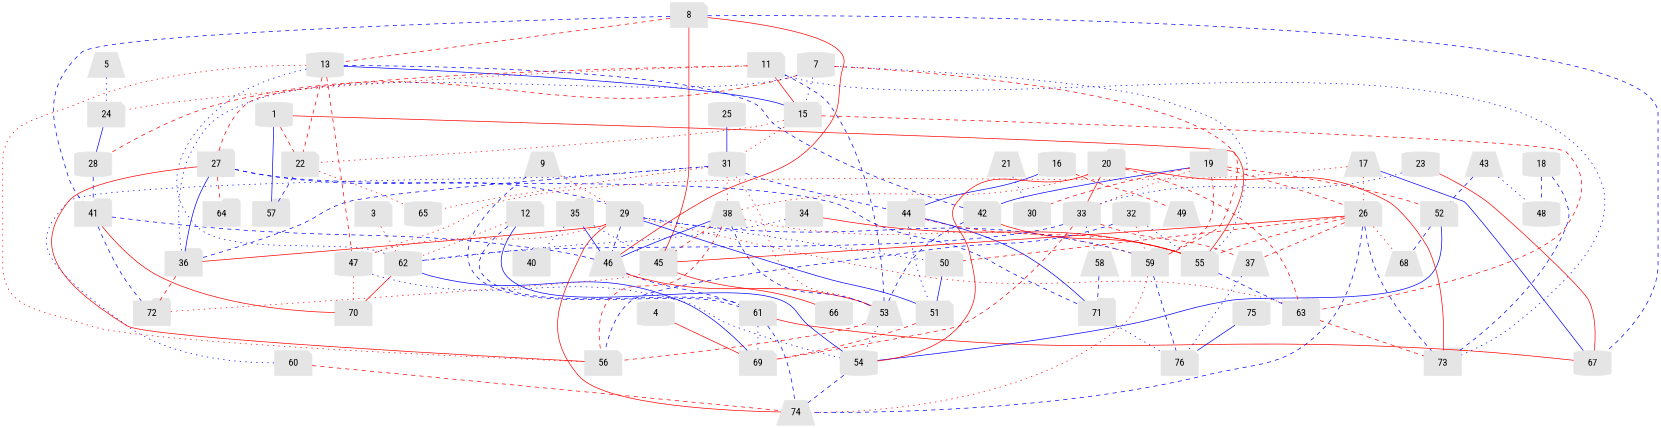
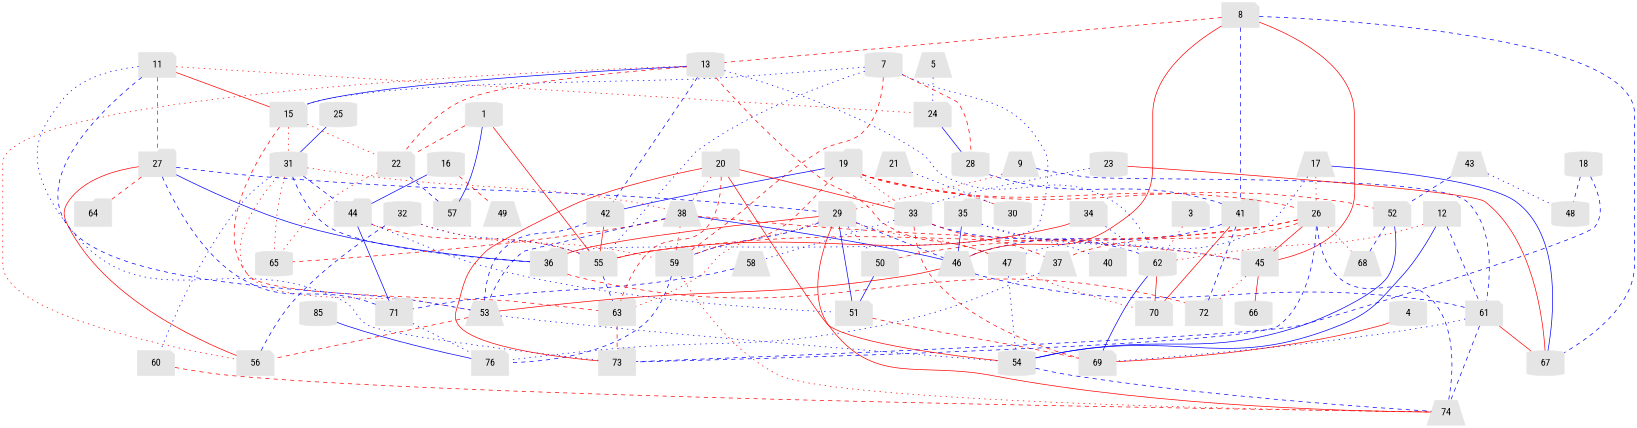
edge "17" -- "47": color red -> blue
edge "38" -- "56": now "38" -- "65"
node "75": label "75" -> "85"
